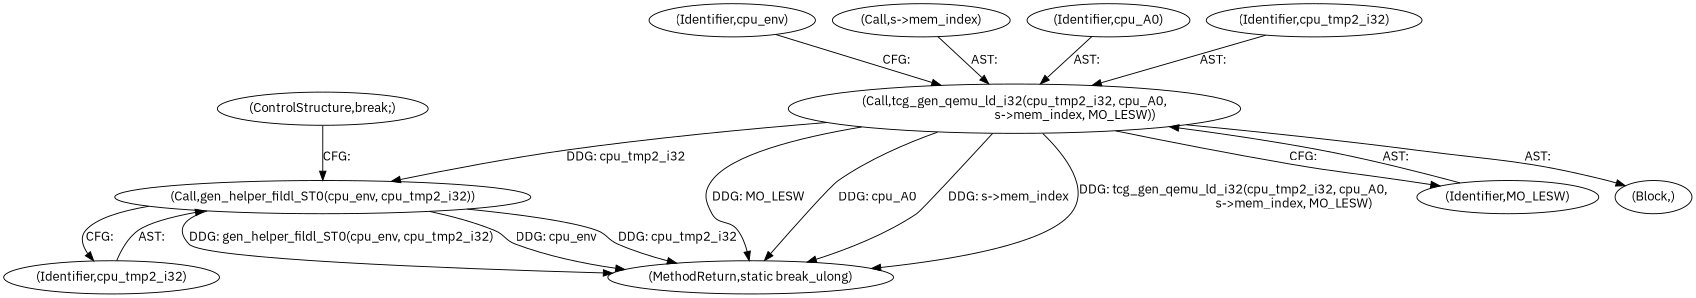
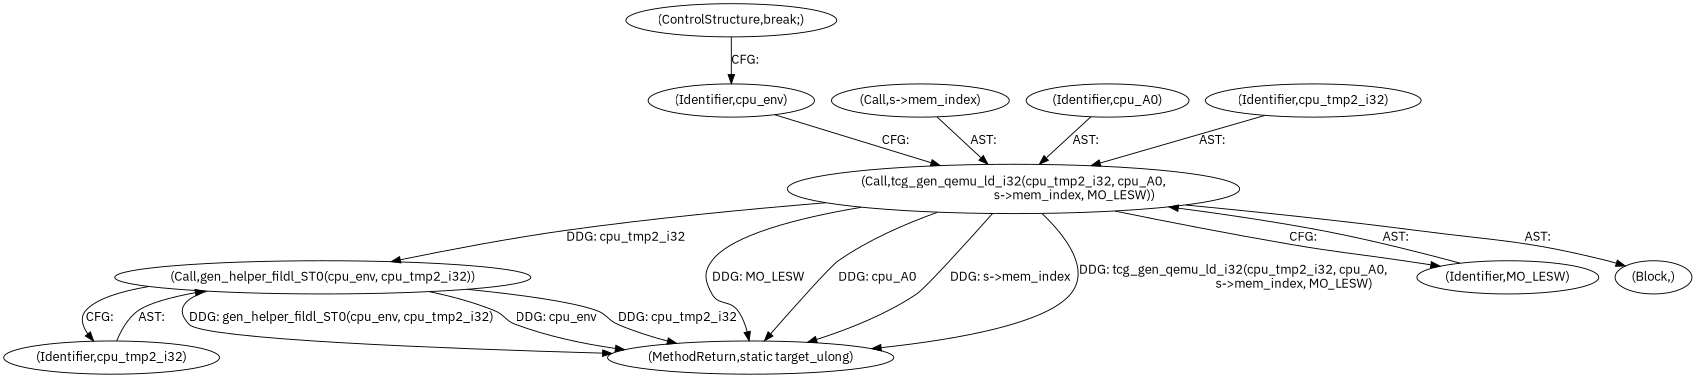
edge "(ControlStructure,break;)" -> "(Call,gen_helper_fildl_ST0(cpu_env, cpu_tmp2_i32))": now "(ControlStructure,break;)" -> "(Identifier,cpu_env)"
node "(MethodReturn,static break_ulong)": label "(MethodReturn,static break_ulong)" -> "(MethodReturn,static target_ulong)"
